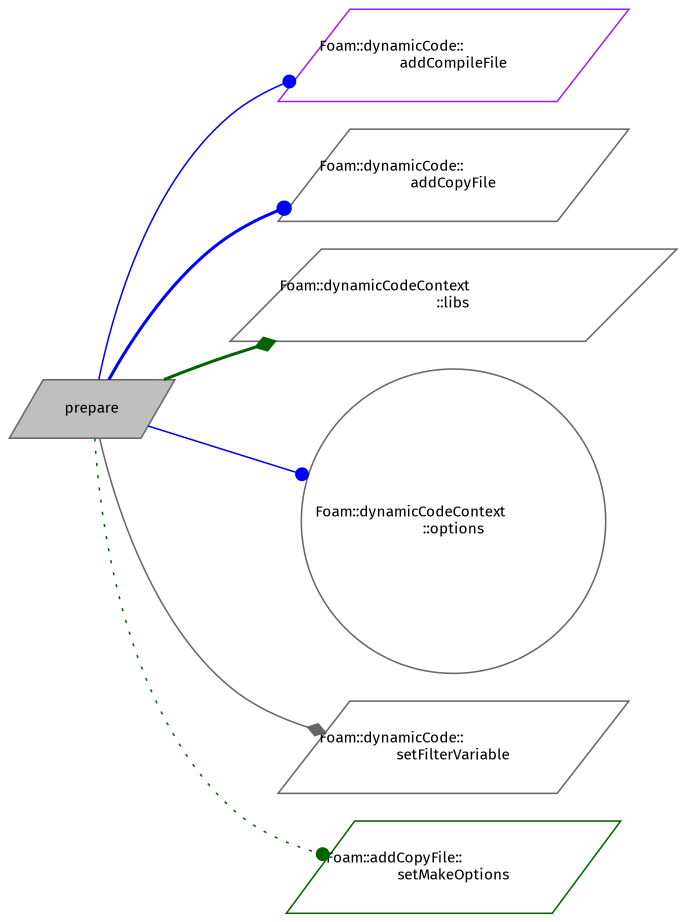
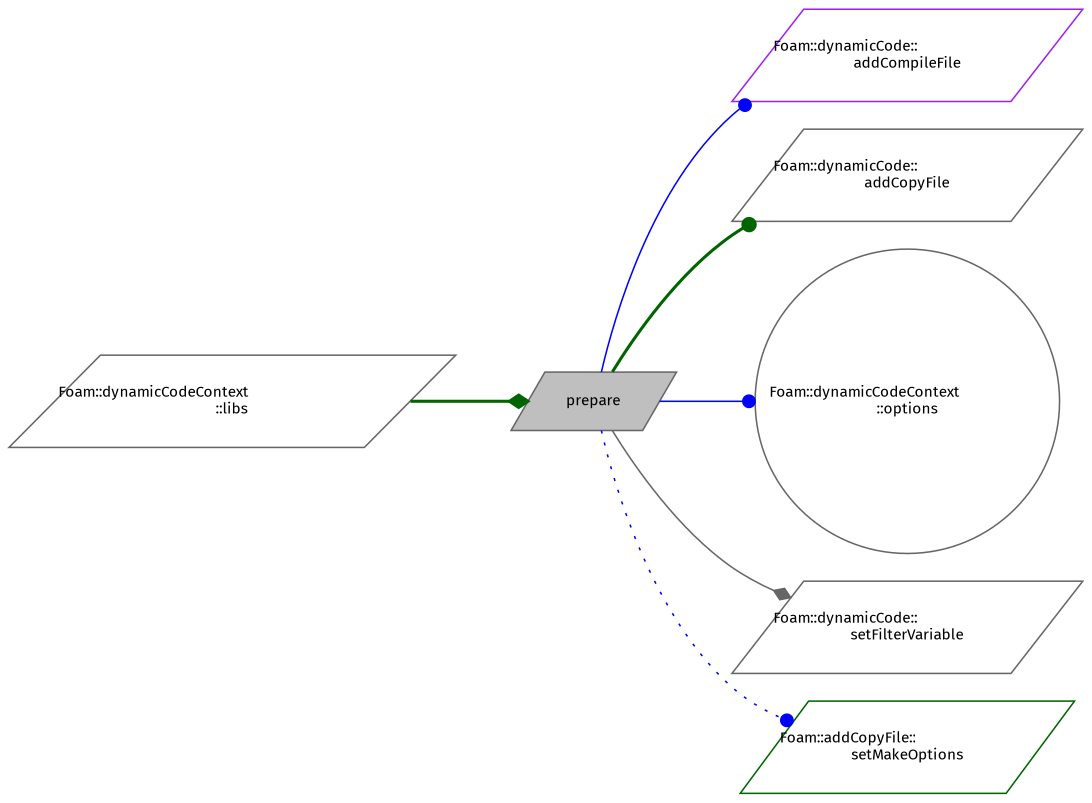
edge "prepare" -> "Foam::dynamicCode:: addCopyFile": color blue -> darkgreen
edge "prepare" -> "Foam::dynamicCodeContext ::libs": reversed
edge "prepare" -> "Foam::addCopyFile:: setMakeOptions": color darkgreen -> blue
